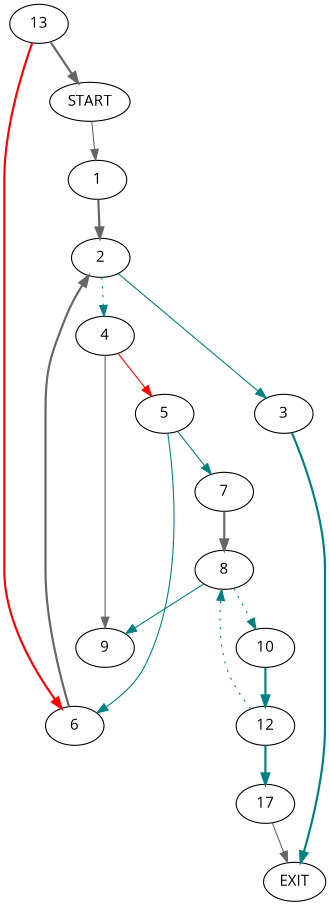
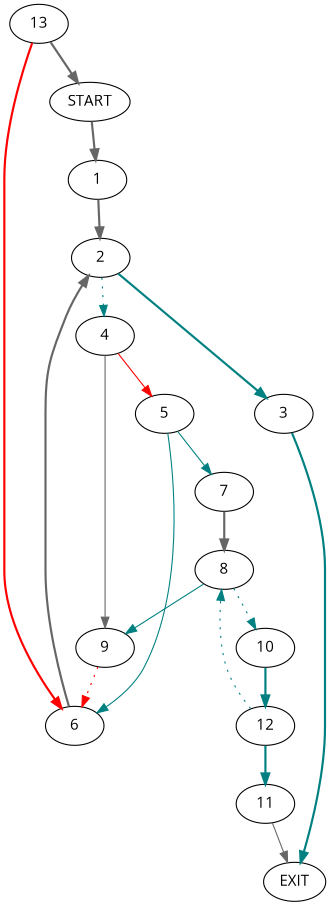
edge "START" -> "1": style solid -> bold
edge "2" -> "3": style solid -> bold
edge "9" -> "6": added
node "17": label "17" -> "11"
